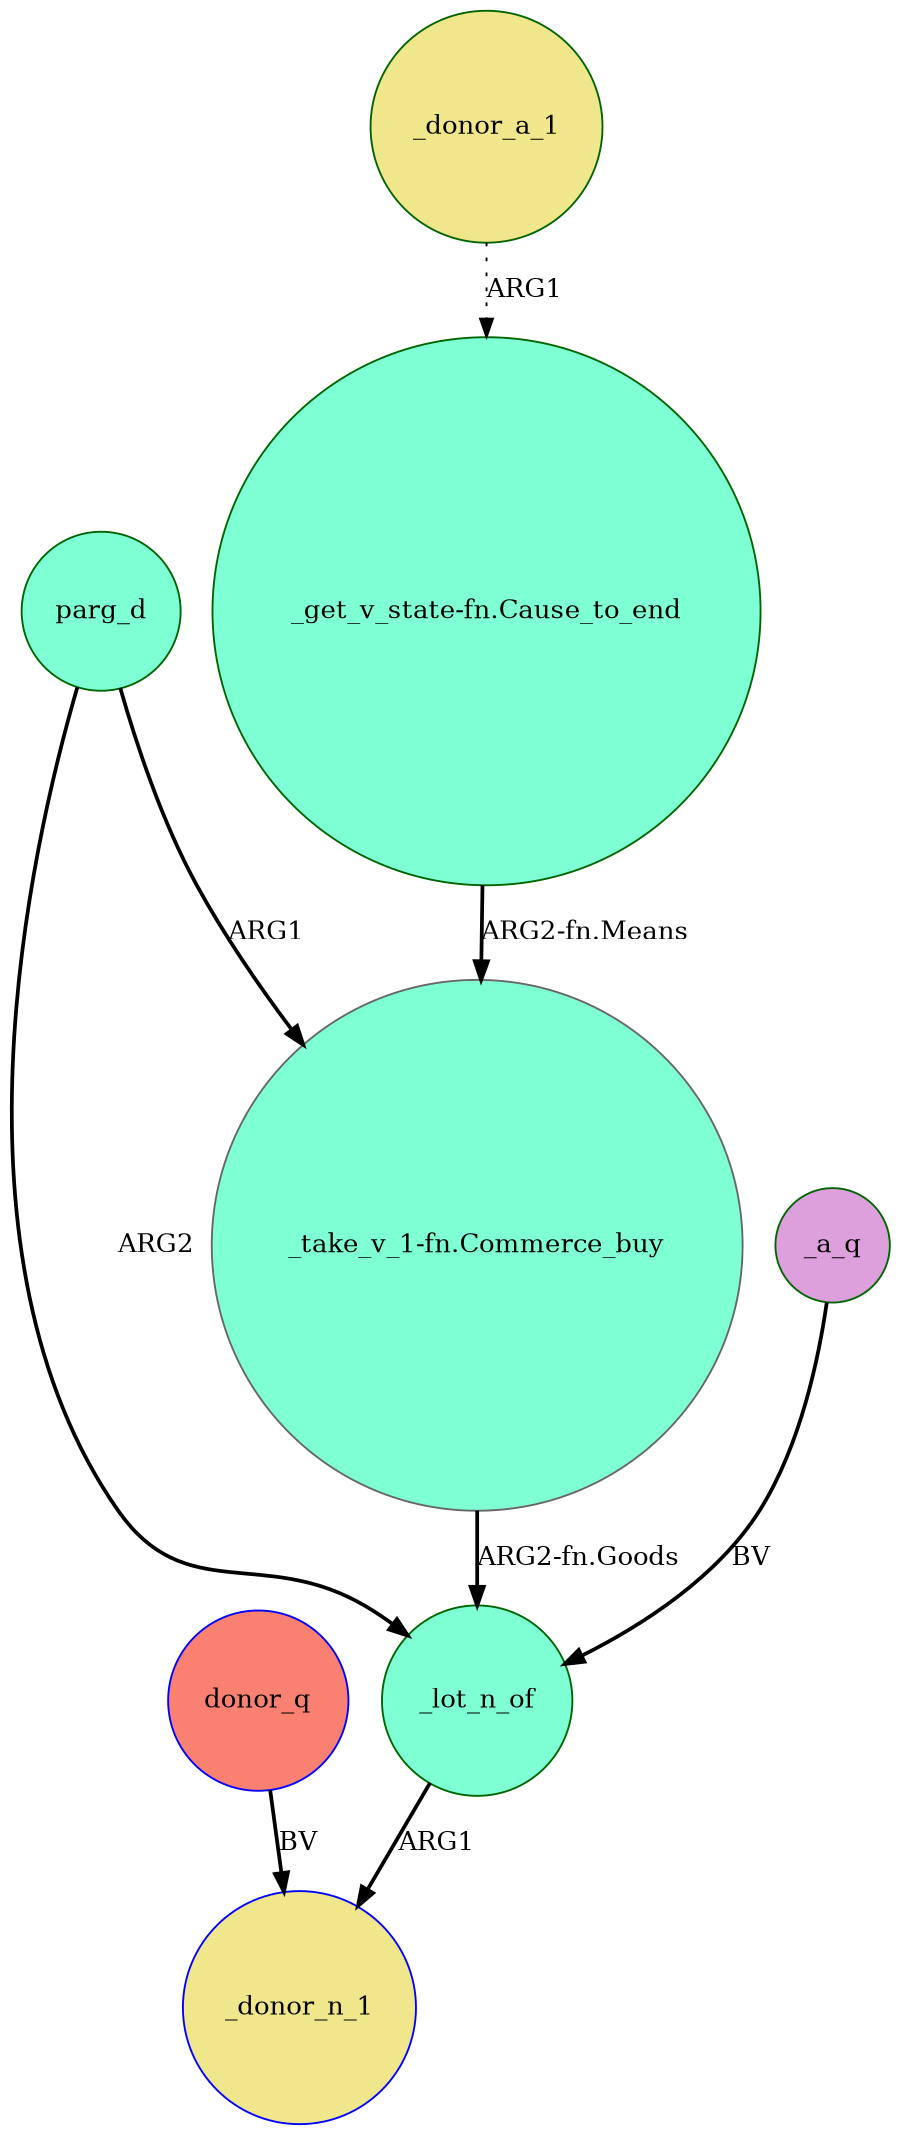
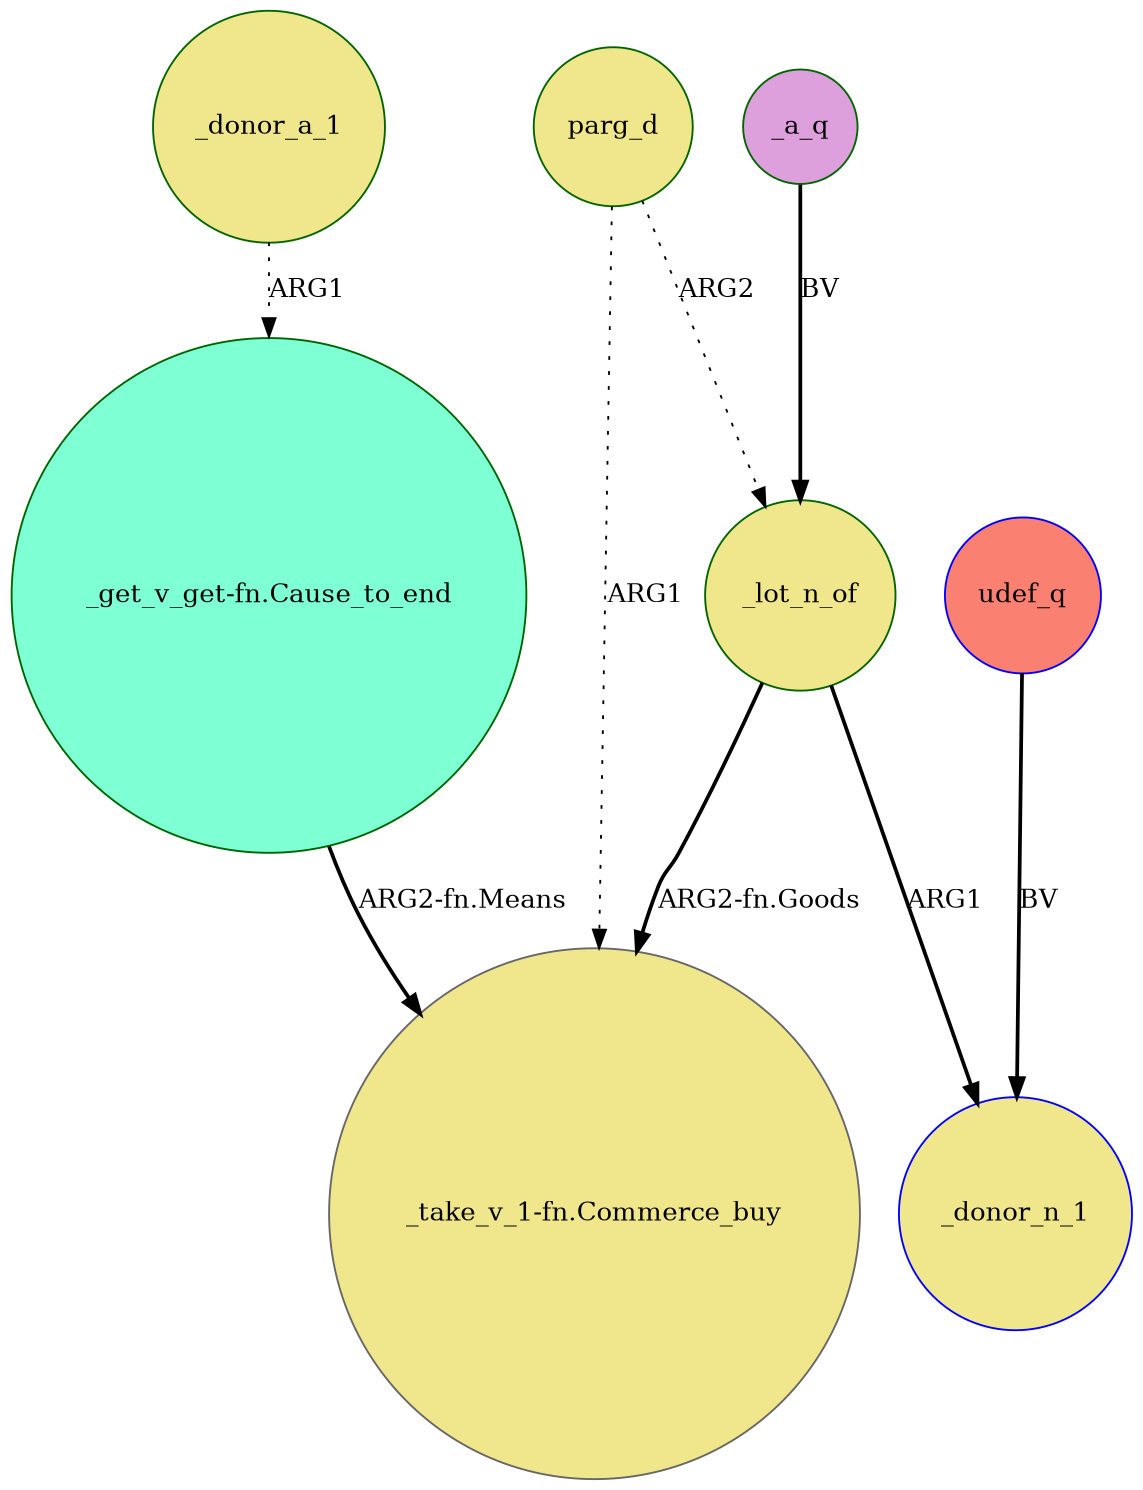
node "parg_d": fillcolor aquamarine -> khaki
node "_get_v_state-fn.Cause_to_end": label "_get_v_state-fn.Cause_to_end" -> "_get_v_get-fn.Cause_to_end"
edge "parg_d" -> "_take_v_1-fn.Commerce_buy": style bold -> dotted
node "_take_v_1-fn.Commerce_buy": fillcolor aquamarine -> khaki
edge "parg_d" -> "_lot_n_of": style bold -> dotted
edge "_take_v_1-fn.Commerce_buy" -> "_lot_n_of": reversed
node "donor_q": label "donor_q" -> "udef_q"
node "_lot_n_of": fillcolor aquamarine -> khaki
